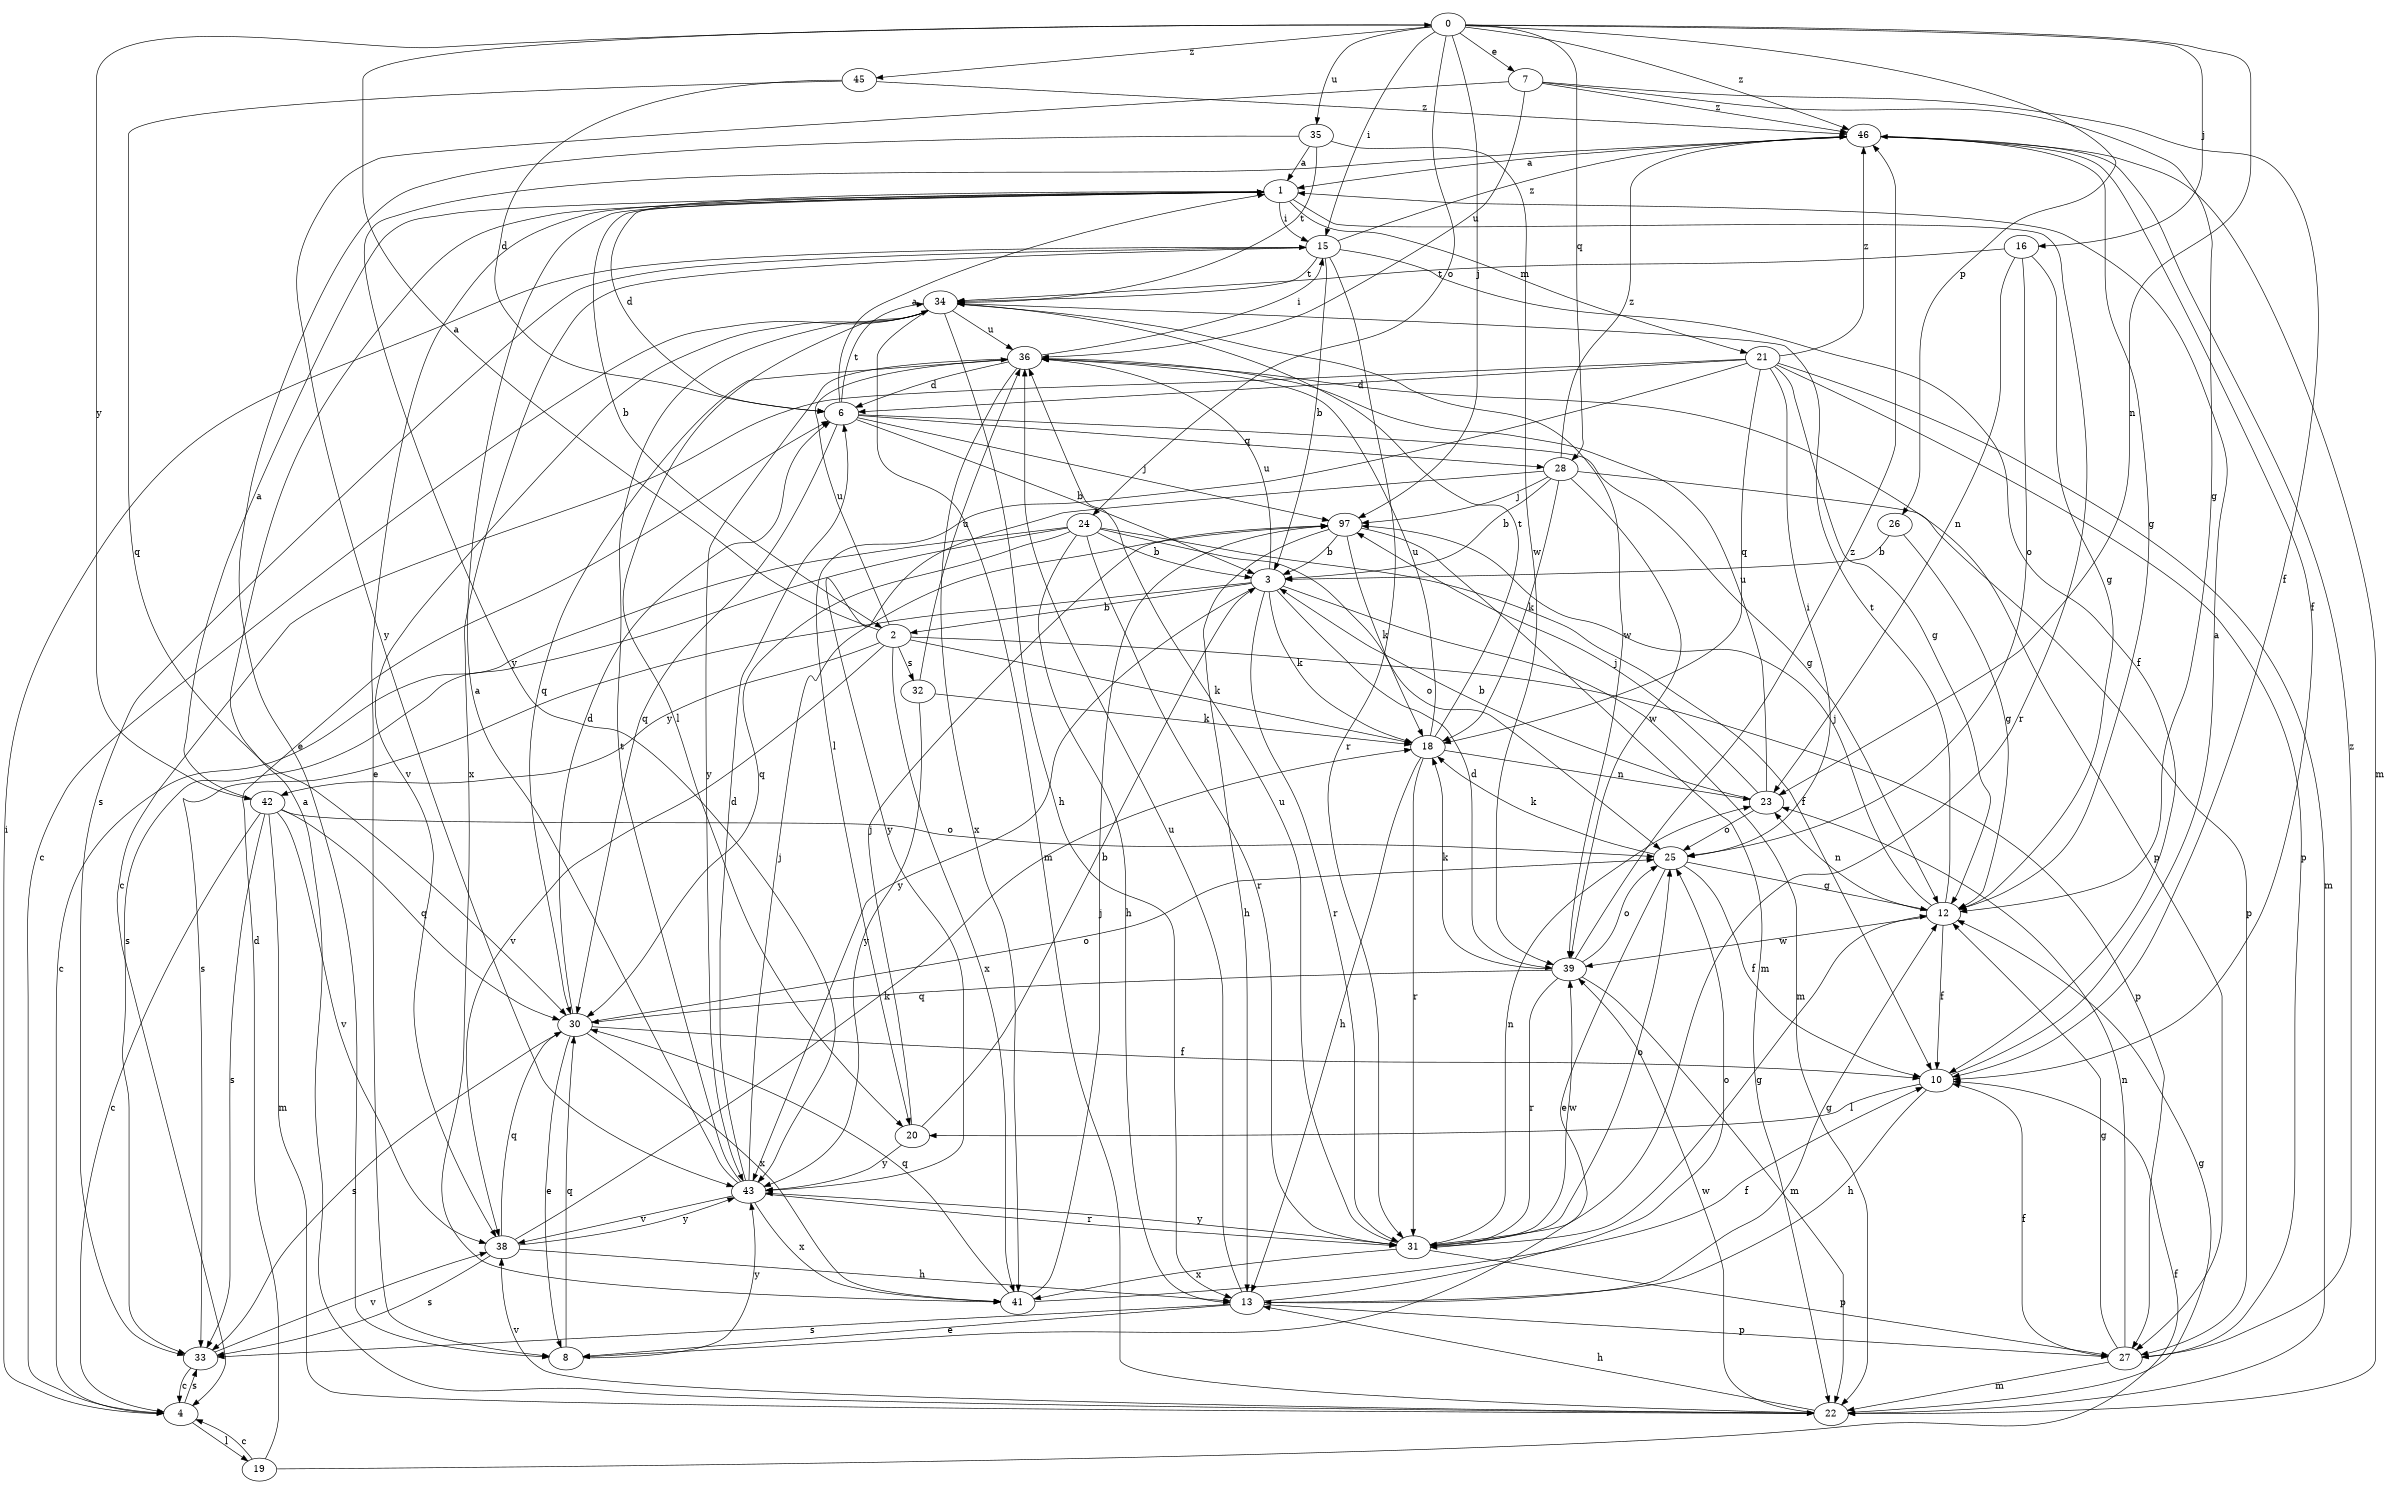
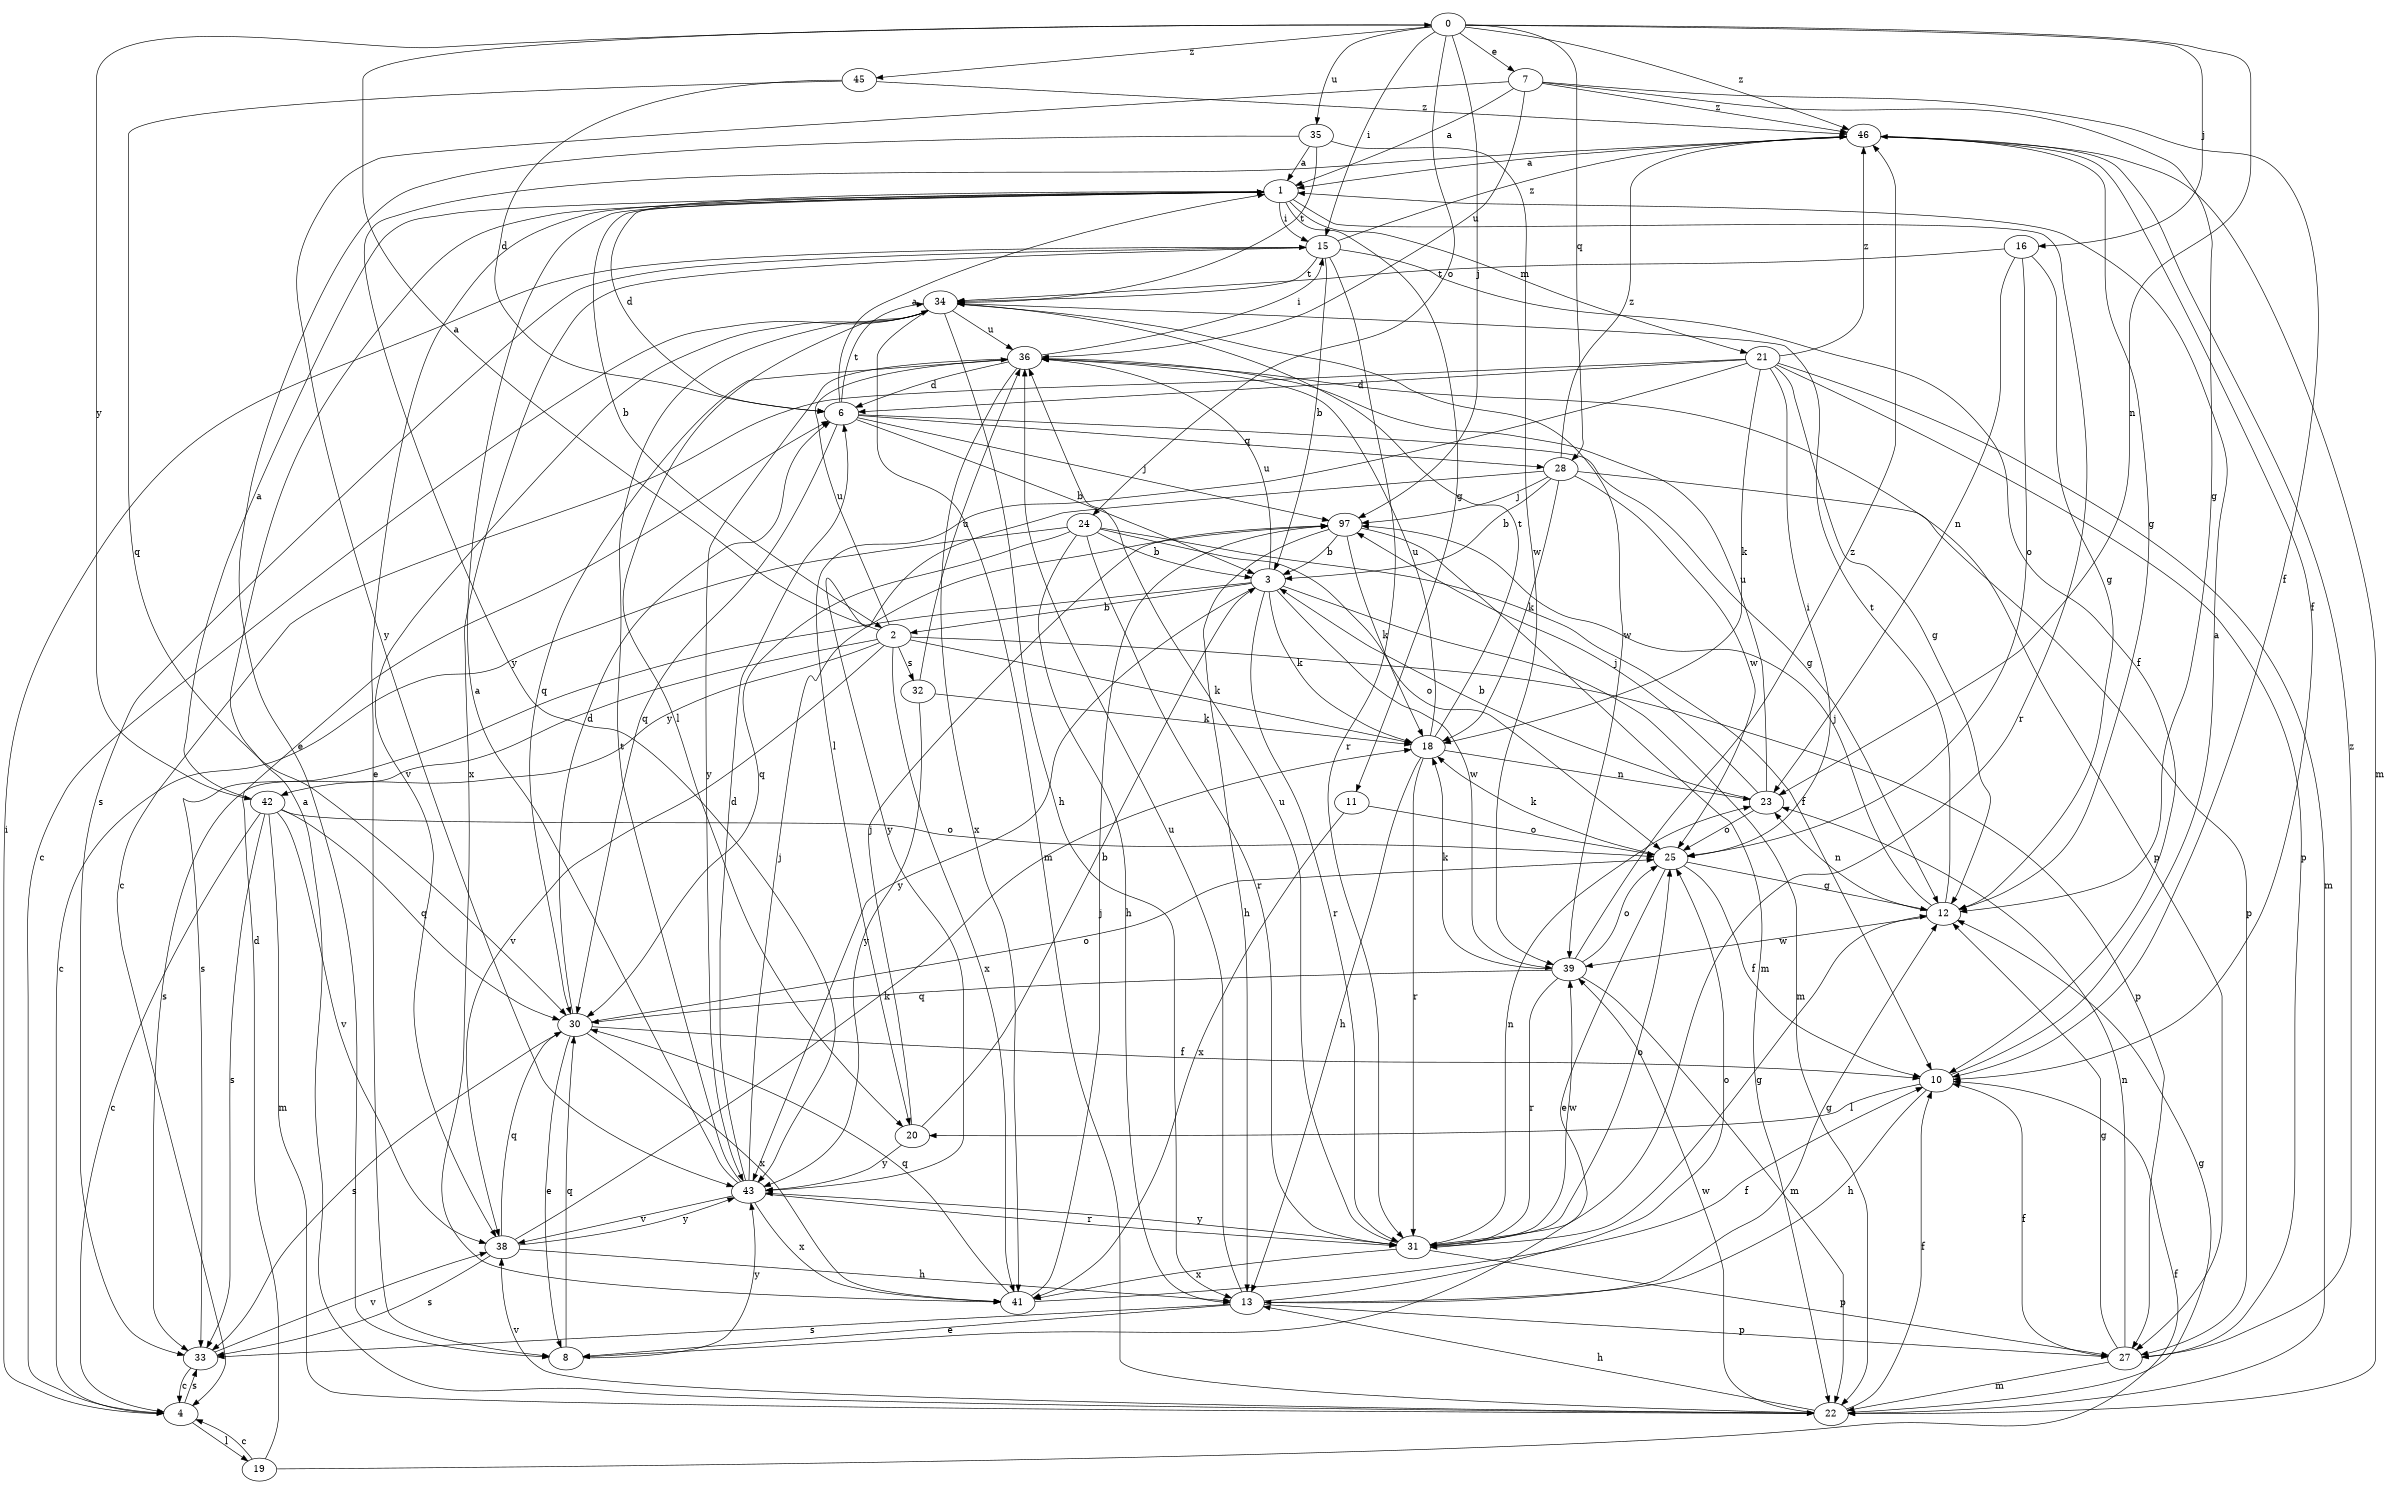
edge "7" -> "1": added, label "a"
node "26": removed
edge "21" -> "18": label "q" -> "k"
edge "28" -> "39": now "28" -> "25"
edge "24" -> "33": now "2" -> "33"
edge "3" -> "39": label "d" -> "w"
node "11": added
edge "12" -> "10": now "22" -> "10"
